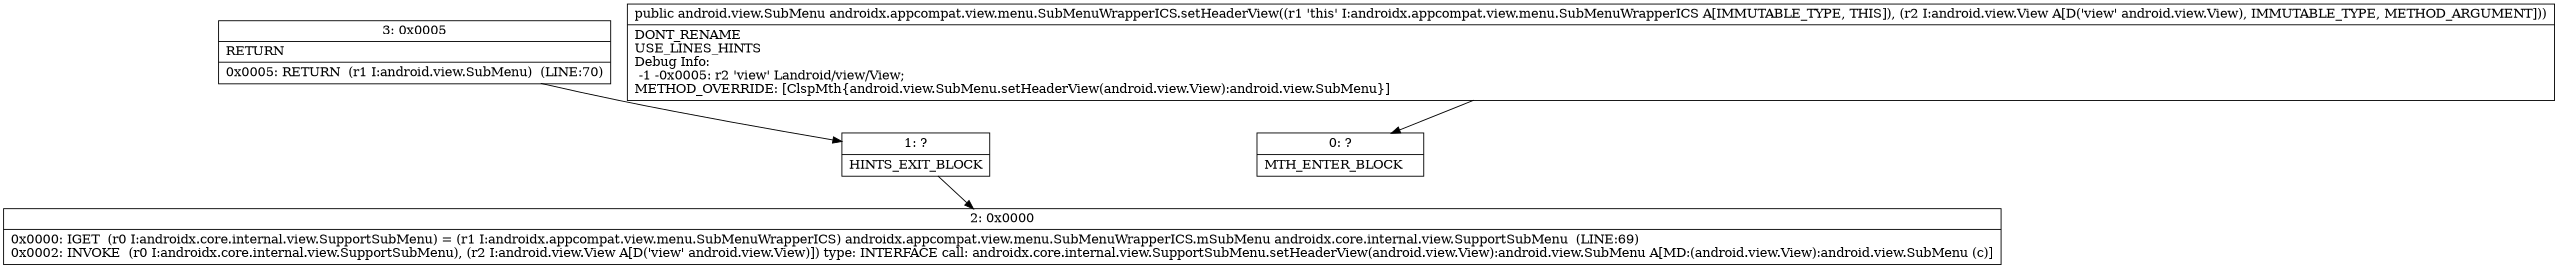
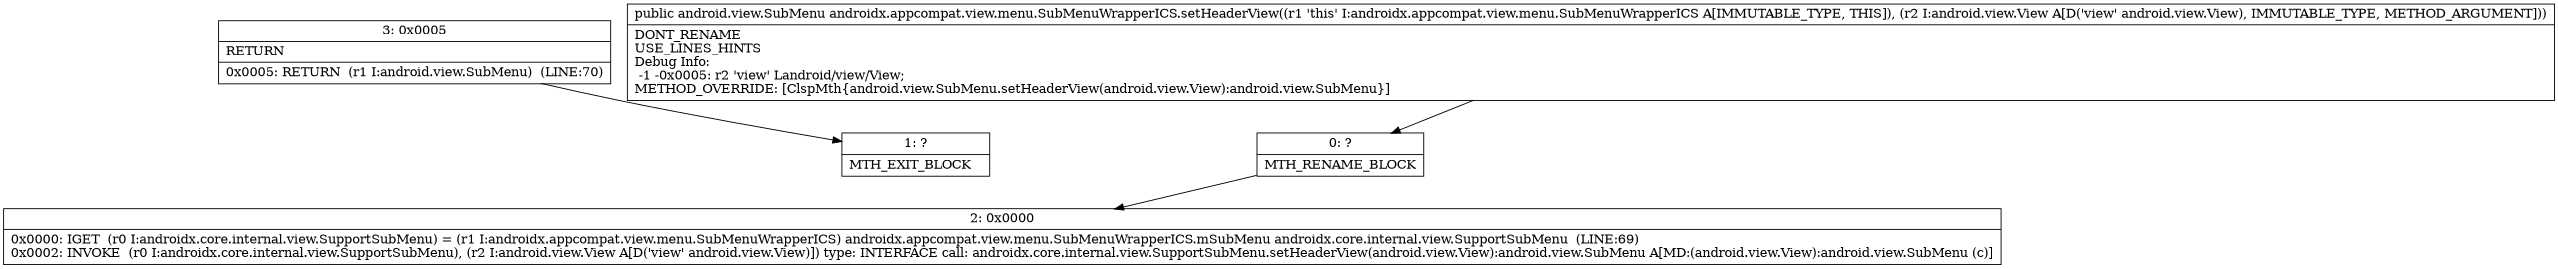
node "1: ?": text "HINTS_EXIT_BLOCK" -> "MTH_EXIT_BLOCK"
node "0: ?": text "MTH_ENTER_BLOCK" -> "MTH_RENAME_BLOCK"
edge "1: ?" -> "2: 0x0000": now "0: ?" -> "2: 0x0000"
